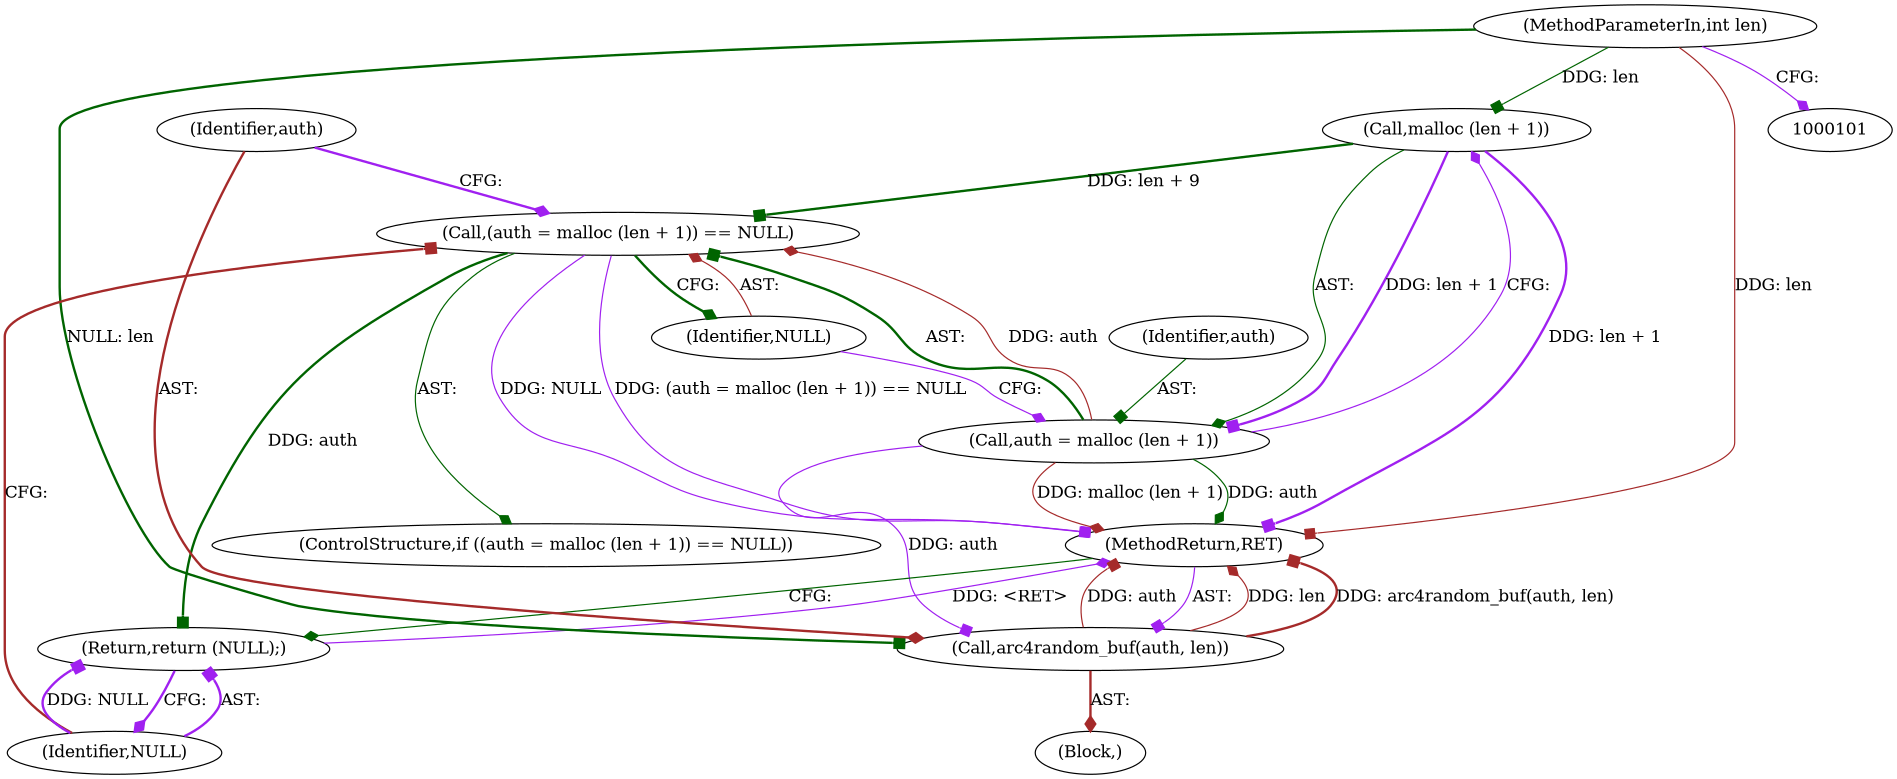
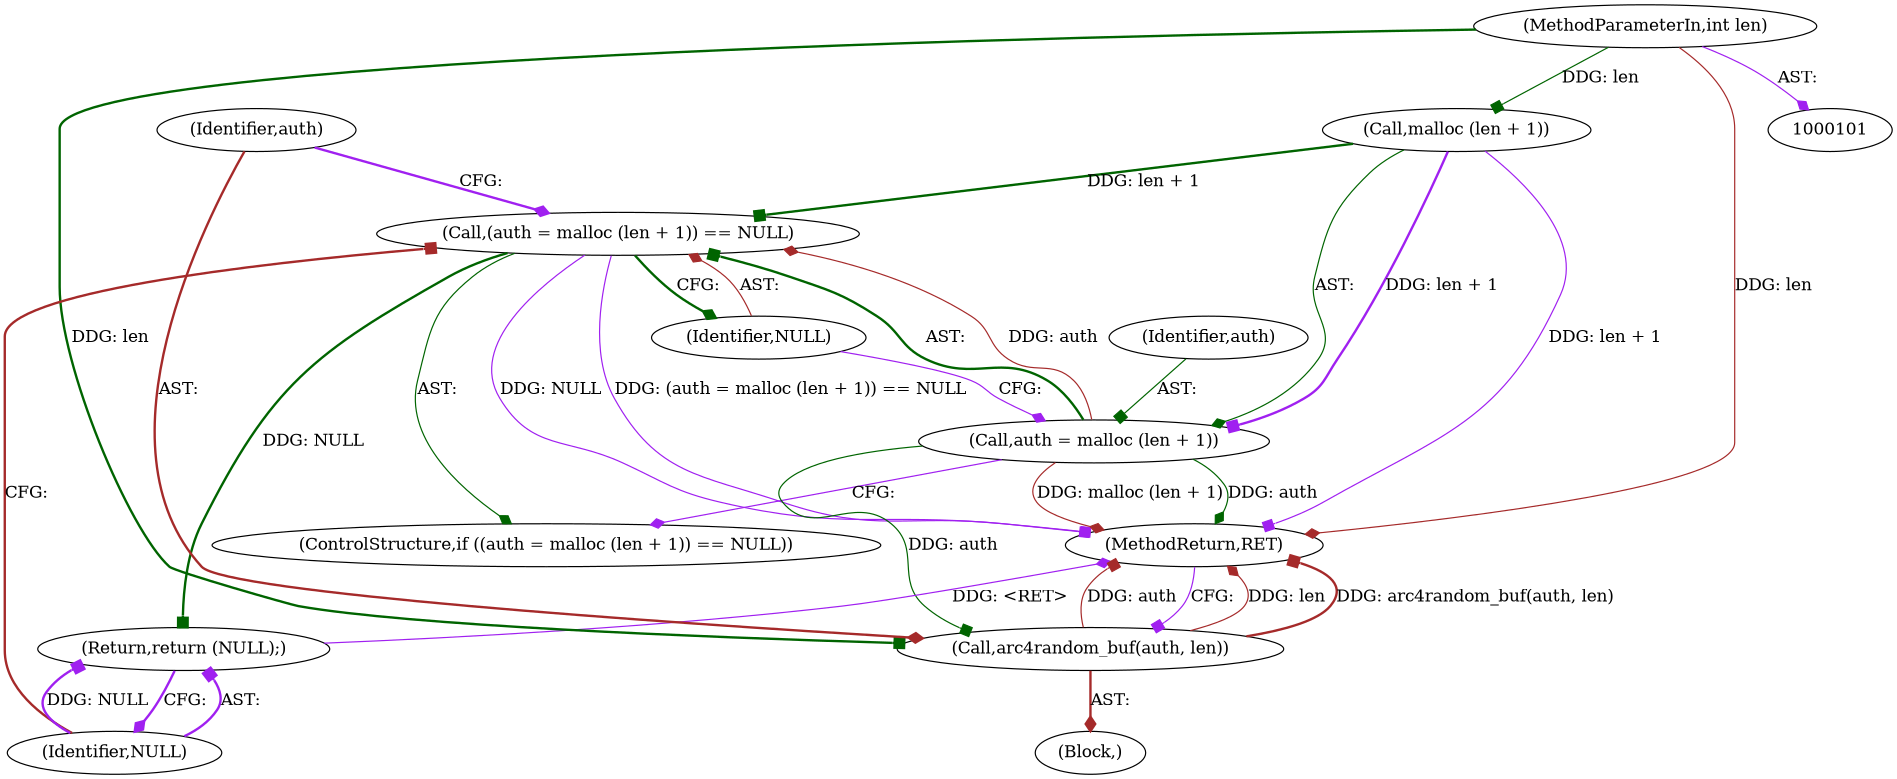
edge "(MethodParameterIn,int len)" -> "1000101": label "CFG: " -> "AST: "
edge "(Call,malloc (len + 1))" -> "(Call,(auth = malloc (len + 1)) == NULL)": label "DDG: len + 9" -> "DDG: len + 1"
edge "(MethodParameterIn,int len)" -> "(Call,arc4random_buf(auth, len))": label "NULL: len" -> "DDG: len"
edge "(Call,auth = malloc (len + 1))" -> "(Call,malloc (len + 1))": now "(Call,auth = malloc (len + 1))" -> "(ControlStructure,if ((auth = malloc (len + 1)) == NULL))"
edge "(Call,malloc (len + 1))" -> "(MethodReturn,RET)": style bold -> solid
edge "(Call,(auth = malloc (len + 1)) == NULL)" -> "(Return,return (NULL);)": label "DDG: auth" -> "DDG: NULL"
edge "(MethodParameterIn,int len)" -> "(MethodReturn,RET)": arrowhead box -> diamond
edge "(Call,auth = malloc (len + 1))" -> "(Call,arc4random_buf(auth, len))": color purple -> darkgreen
edge "(MethodReturn,RET)" -> "(Call,arc4random_buf(auth, len))": label "AST: " -> "CFG: "
edge "(MethodReturn,RET)" -> "(Return,return (NULL);)": removed, label "CFG:"
